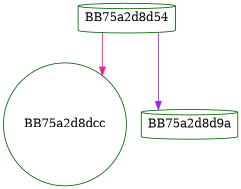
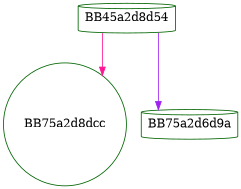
node "BB75a2d8d54": label "BB75a2d8d54" -> "BB45a2d8d54"
node "BB75a2d8d9a": label "BB75a2d8d9a" -> "BB75a2d6d9a"
